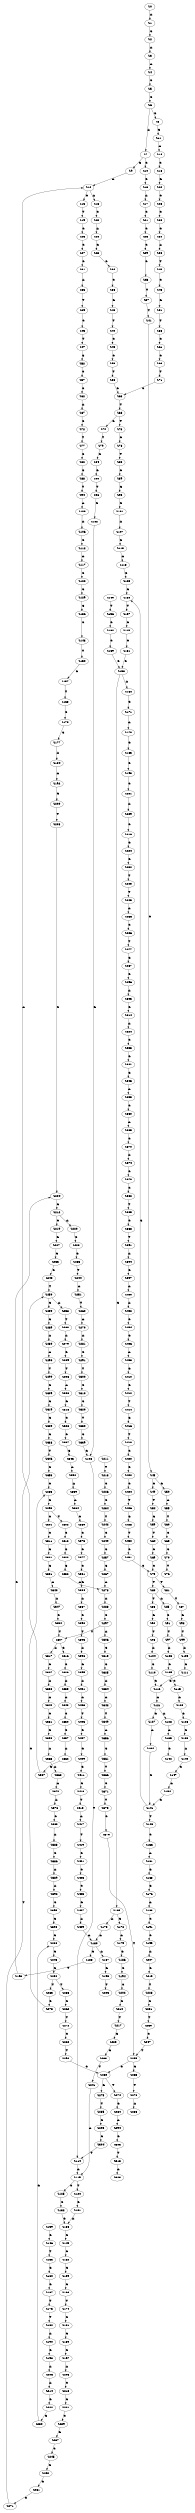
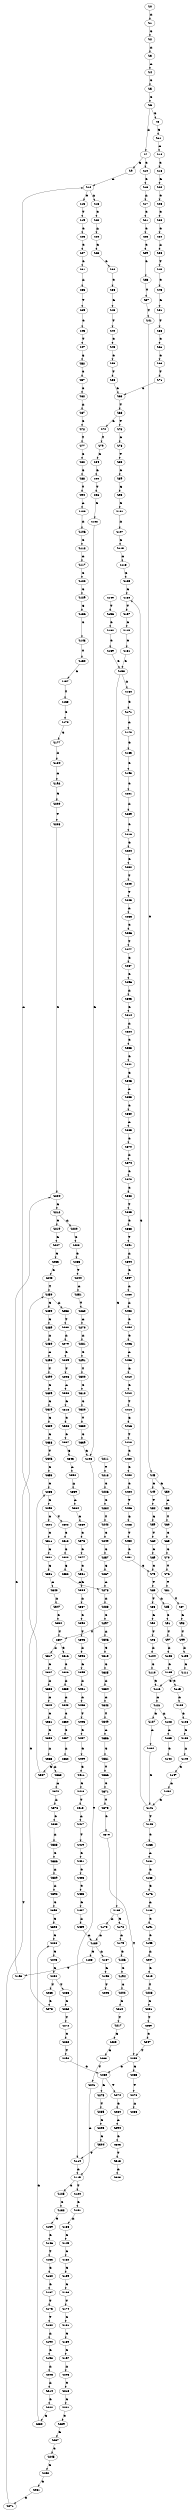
edge "S75" -> "S81": now "S76" -> "S81"
edge "S132" -> "S138": now "S132" -> "S139"
